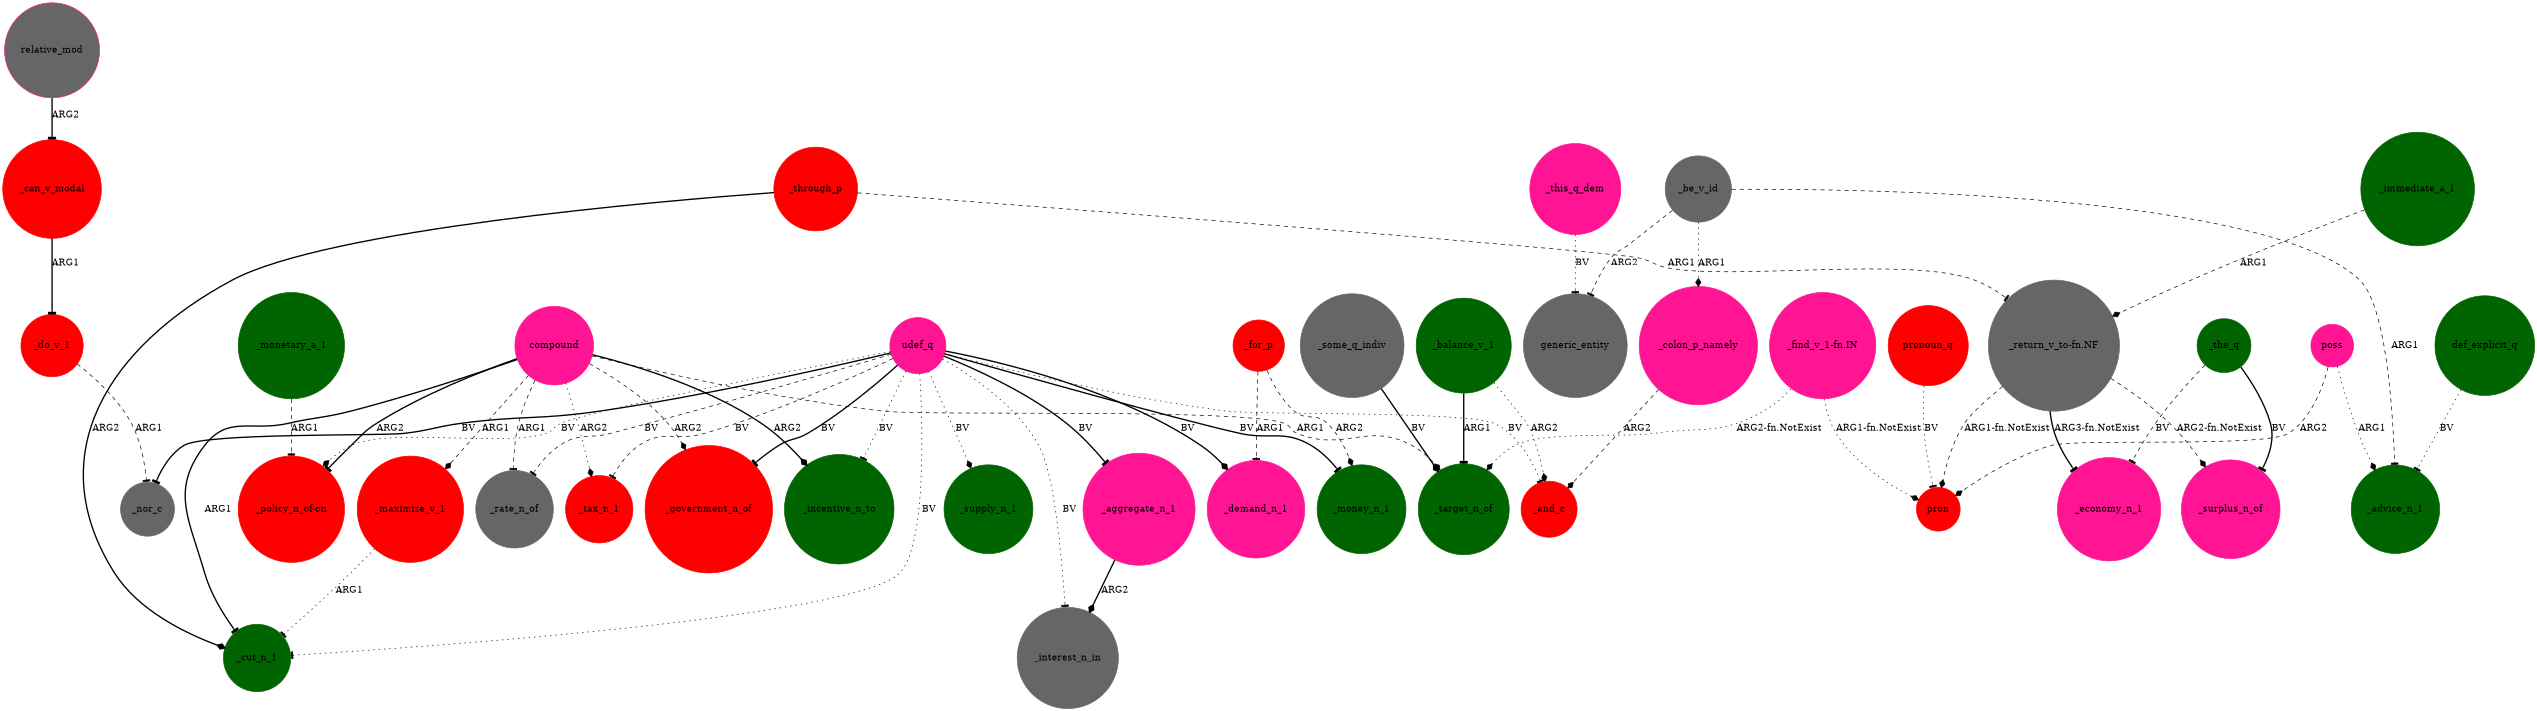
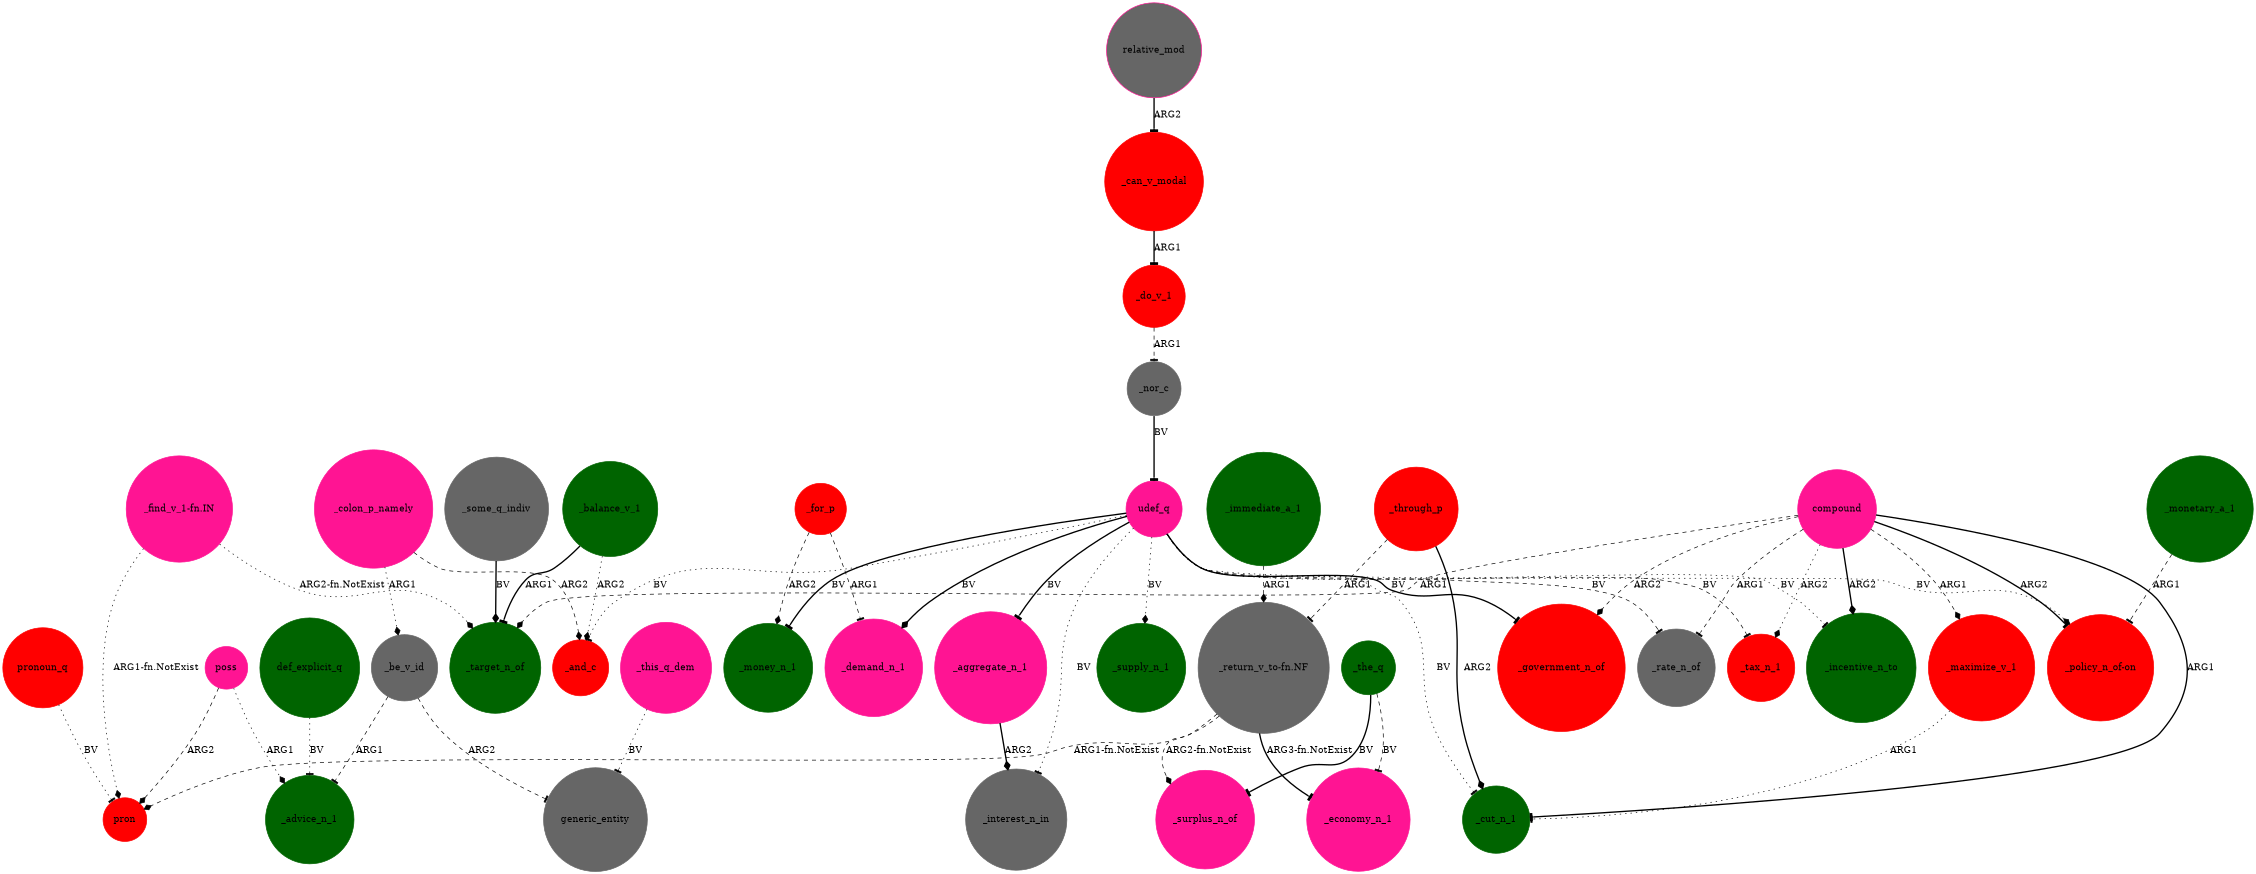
edge "_be_v_id" -> "_colon_p_namely": reversed
edge "udef_q" -> "_nor_c": reversed
